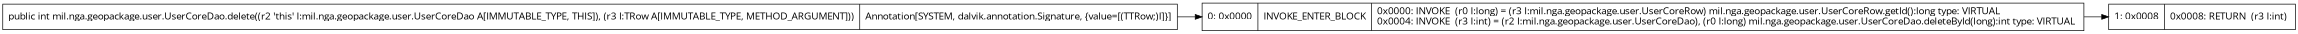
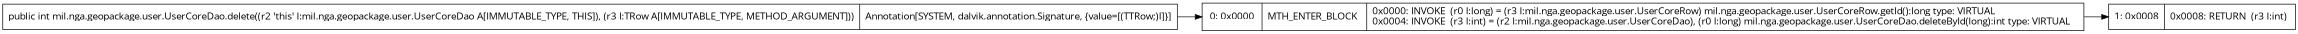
node "0: 0x0000": text "INVOKE_ENTER_BLOCK" -> "MTH_ENTER_BLOCK"
